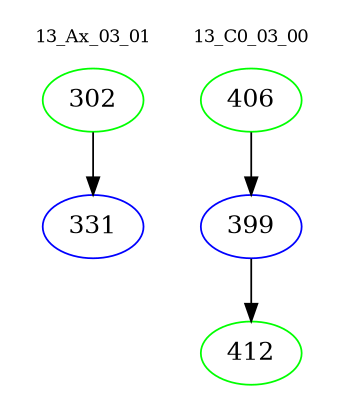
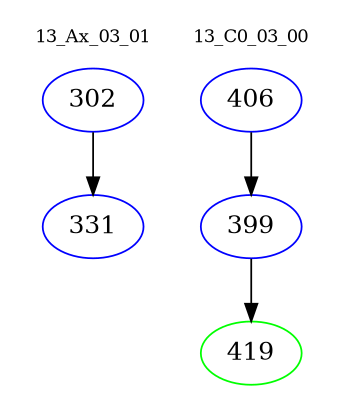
node "302": color green -> blue
node "406": color green -> blue
node "412": label "412" -> "419"
